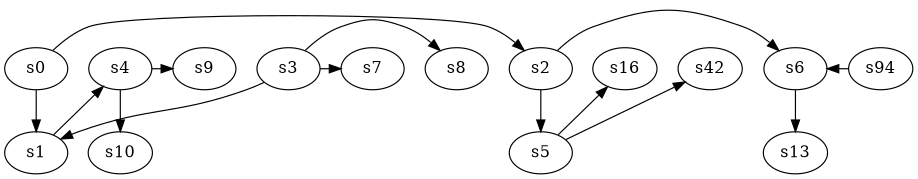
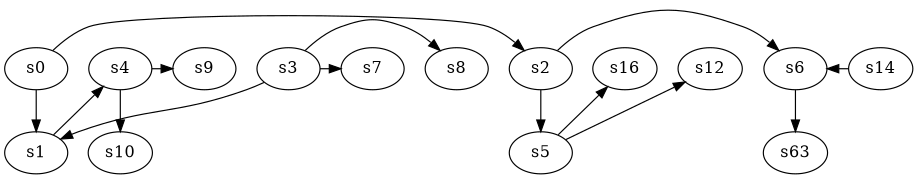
node "s42": label "s42" -> "s12"
node "s94": label "s94" -> "s14"
node "s13": label "s13" -> "s63"
